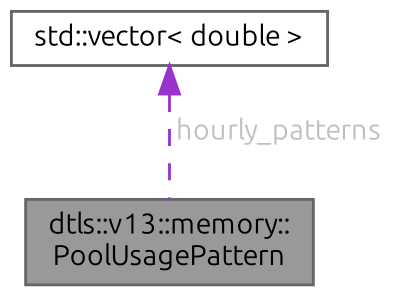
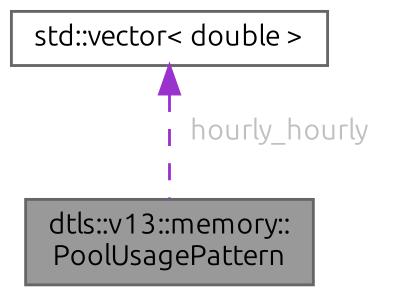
edge "dtls::v13::memory:: PoolUsagePattern" -> "std::vector< double >": label " hourly_patterns" -> " hourly_hourly"
